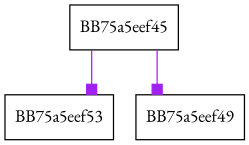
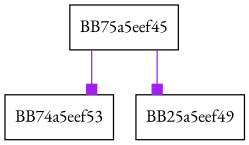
node "BB75a5eef53": label "BB75a5eef53" -> "BB74a5eef53"
node "BB75a5eef49": label "BB75a5eef49" -> "BB25a5eef49"
